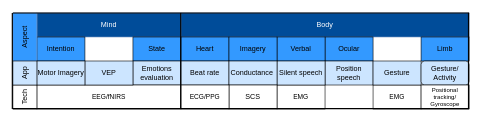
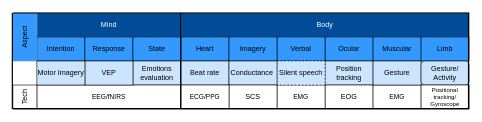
node "Response": added
node "Muscular": added
node "App": removed
node "Silent speech": style solid -> dashed
node "Position speech": label "Position speech" -> "Position tracking"
node "EOG": added
